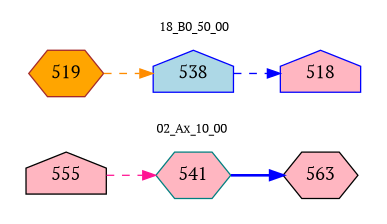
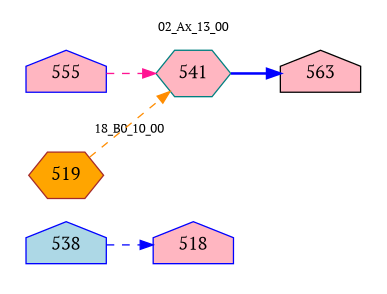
cluster "18_B0_50_00": label "18_B0_50_00" -> "18_B0_10_00"
edge "519" -> "538": now "519" -> "541"
cluster "02_Ax_10_00": label "02_Ax_10_00" -> "02_Ax_13_00"
node "555": color black -> blue
node "563": shape hexagon -> house
